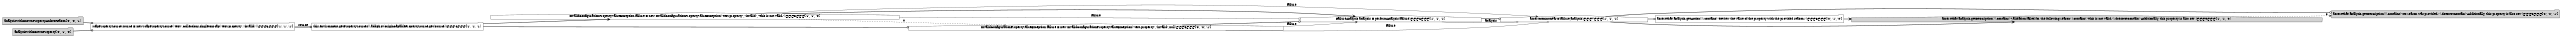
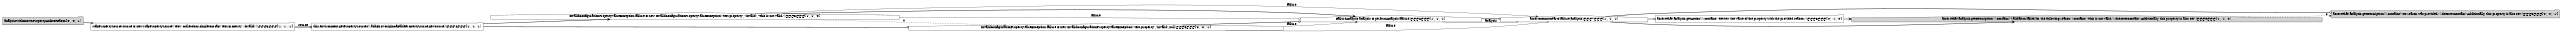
node "analysisWithKnownProperty['0', '1', '0']": removed
